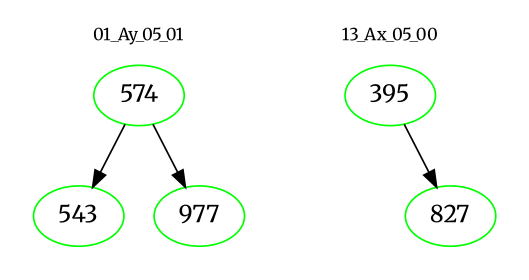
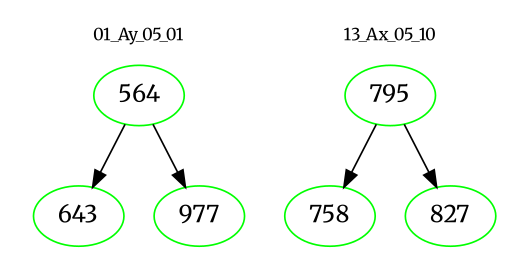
cluster "13_Ax_05_00": label "13_Ax_05_00" -> "13_Ax_05_10"
node "574": label "574" -> "564"
node "395": label "395" -> "795"
node "543": label "543" -> "643"
node "758": added
